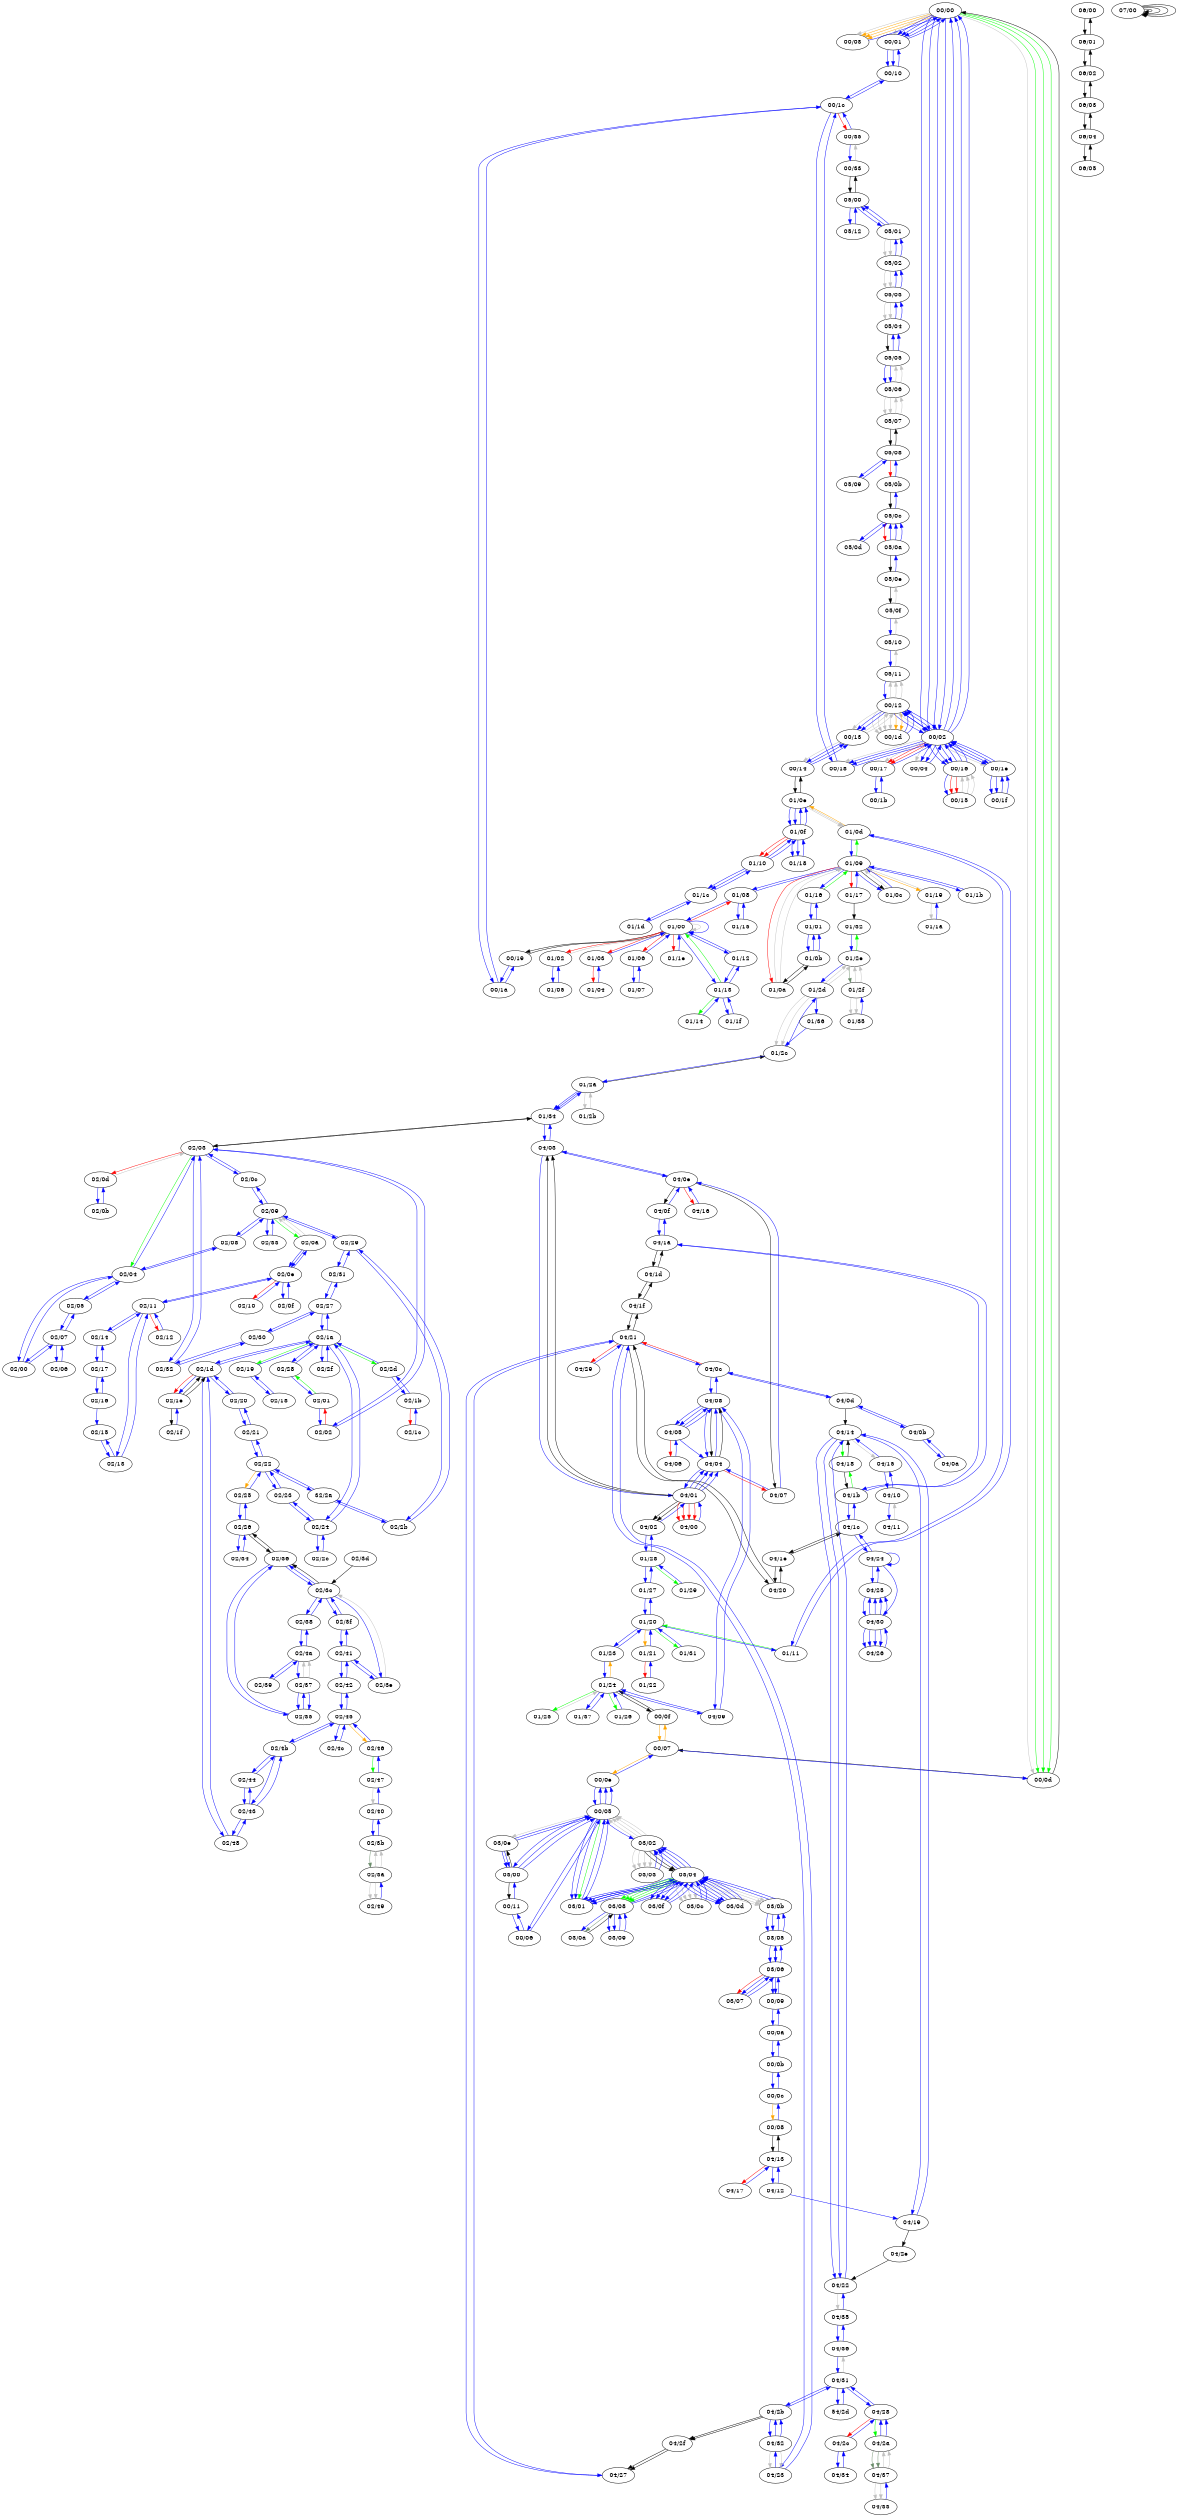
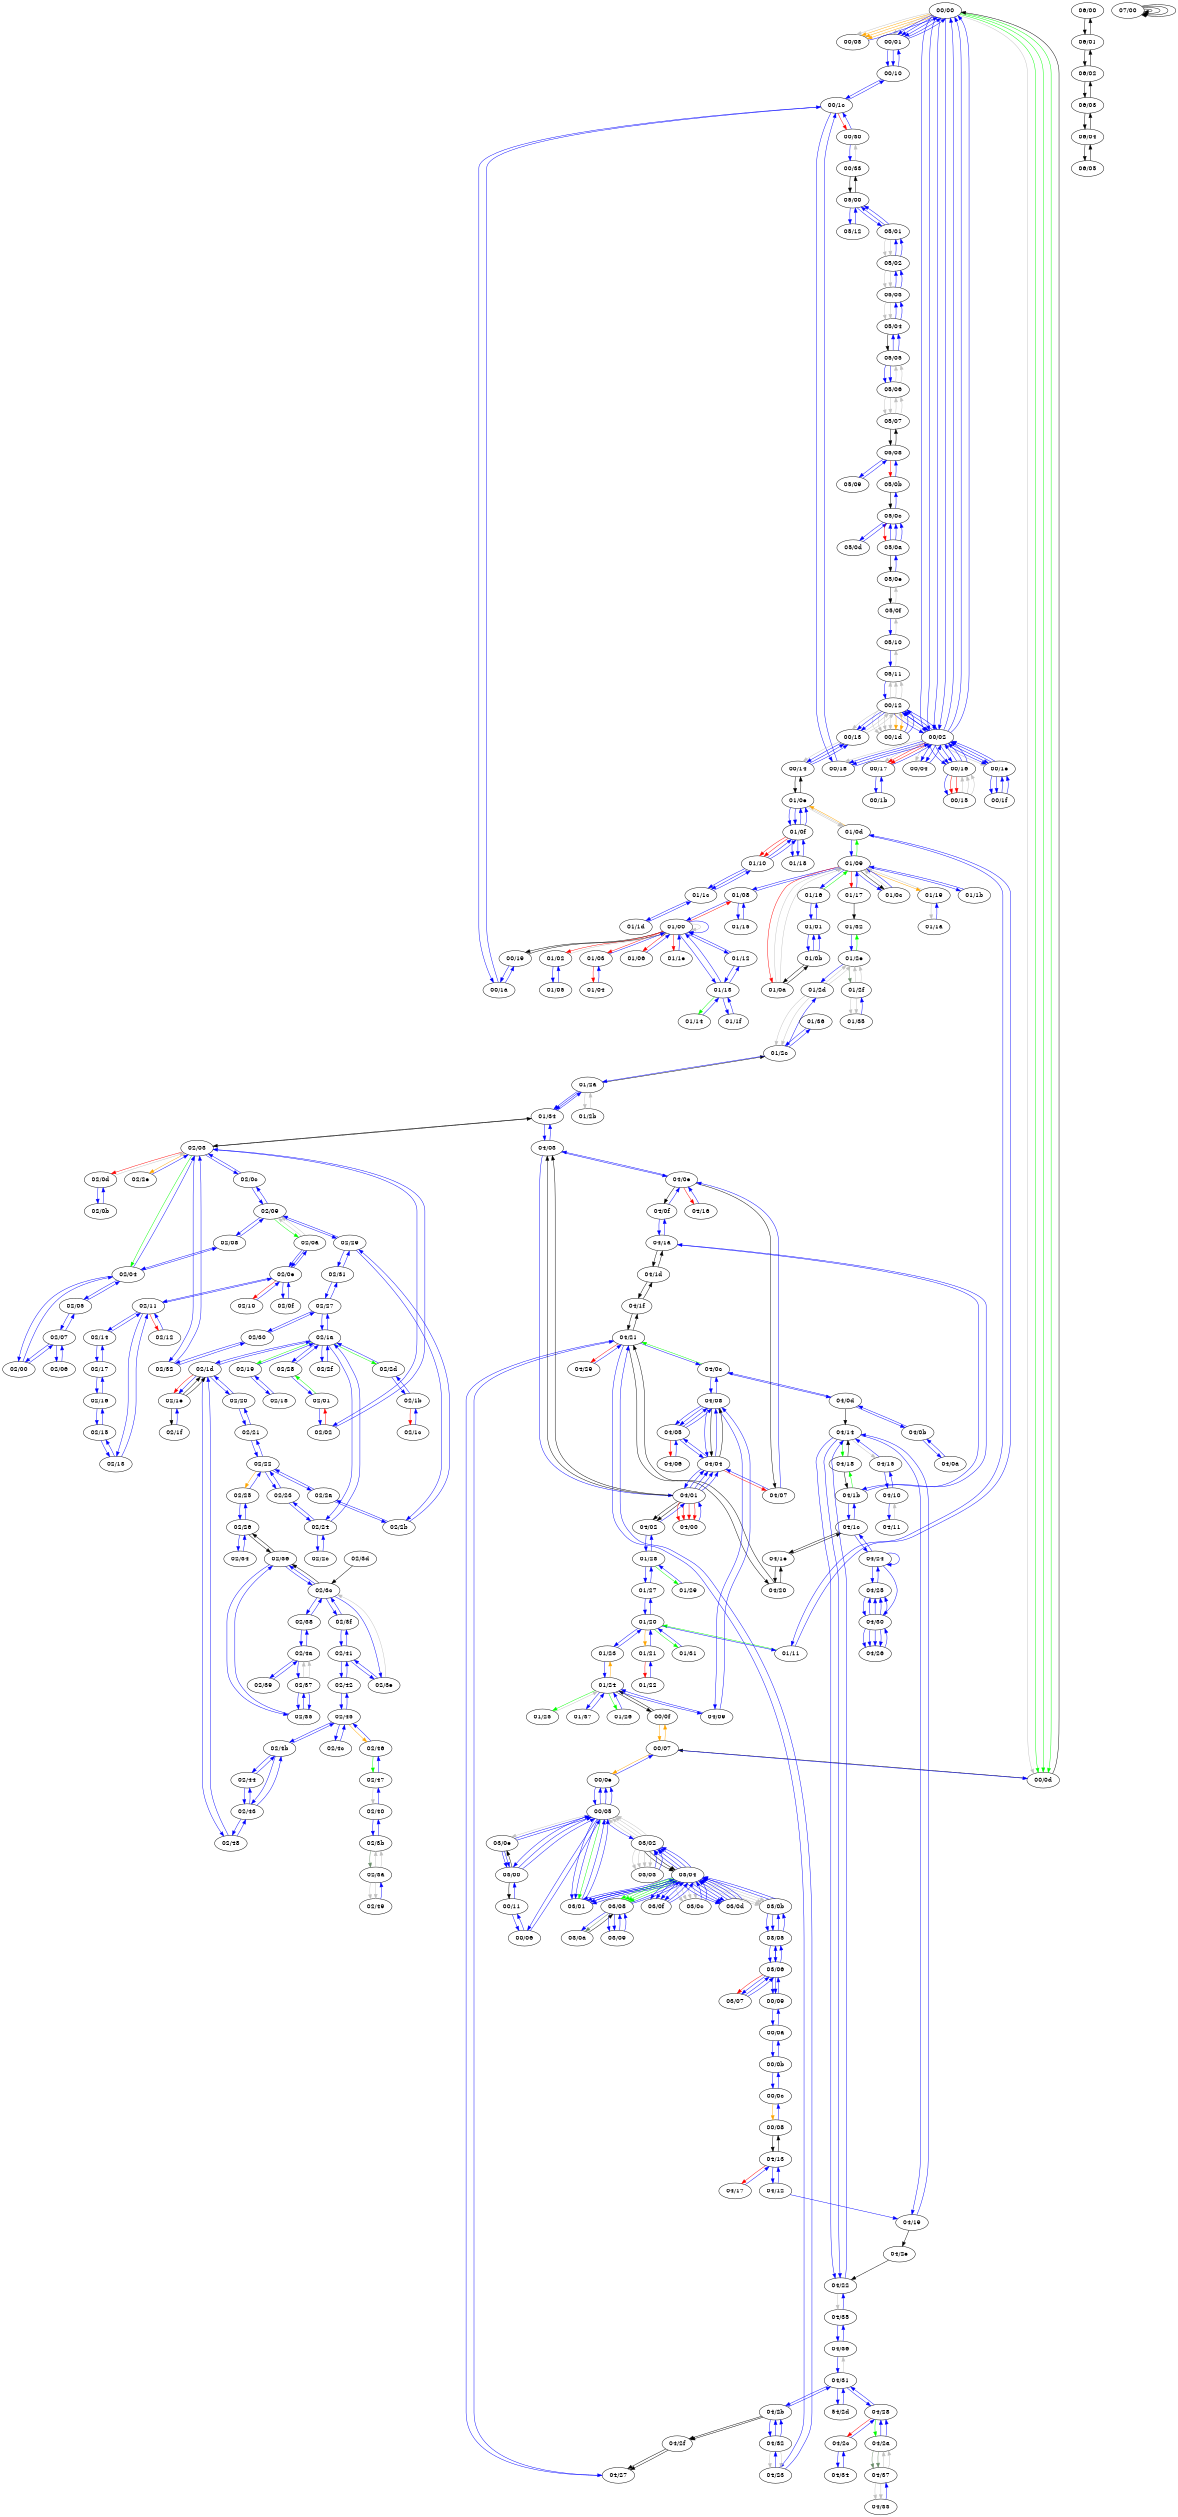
node "00/35": label "00/35" -> "00/30"
edge "01/13" -> "01/00": color green -> blue
node "01/07": removed
edge "01/2d" -> "01/36": now "01/2c" -> "01/36"
node "02/2e": added
node "02/33": removed
edge "04/0c" -> "04/21": color red -> green
edge "02/15" -> "02/16": added
edge "04/04" -> "04/05": added
node "32/2a": label "32/2a" -> "02/2a"
